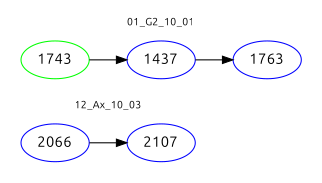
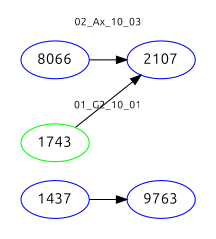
edge "1743" -> "1437": now "1743" -> "2107"
node "1763": label "1763" -> "9763"
cluster "12_Ax_10_03": label "12_Ax_10_03" -> "02_Ax_10_03"
node "2066": label "2066" -> "8066"
